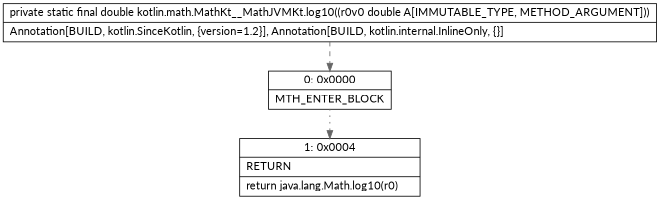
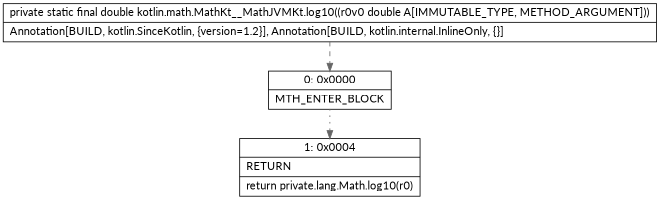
node "1: 0x0004": text "return java.lang.Math.log10(r0)" -> "return private.lang.Math.log10(r0)"
